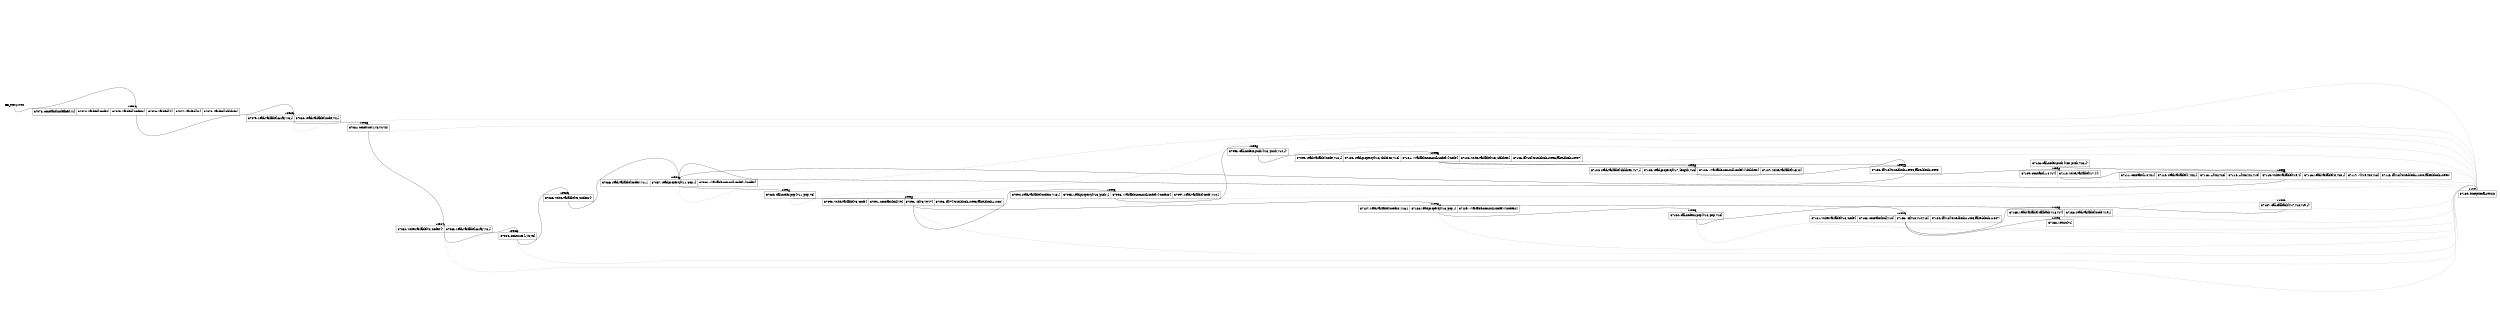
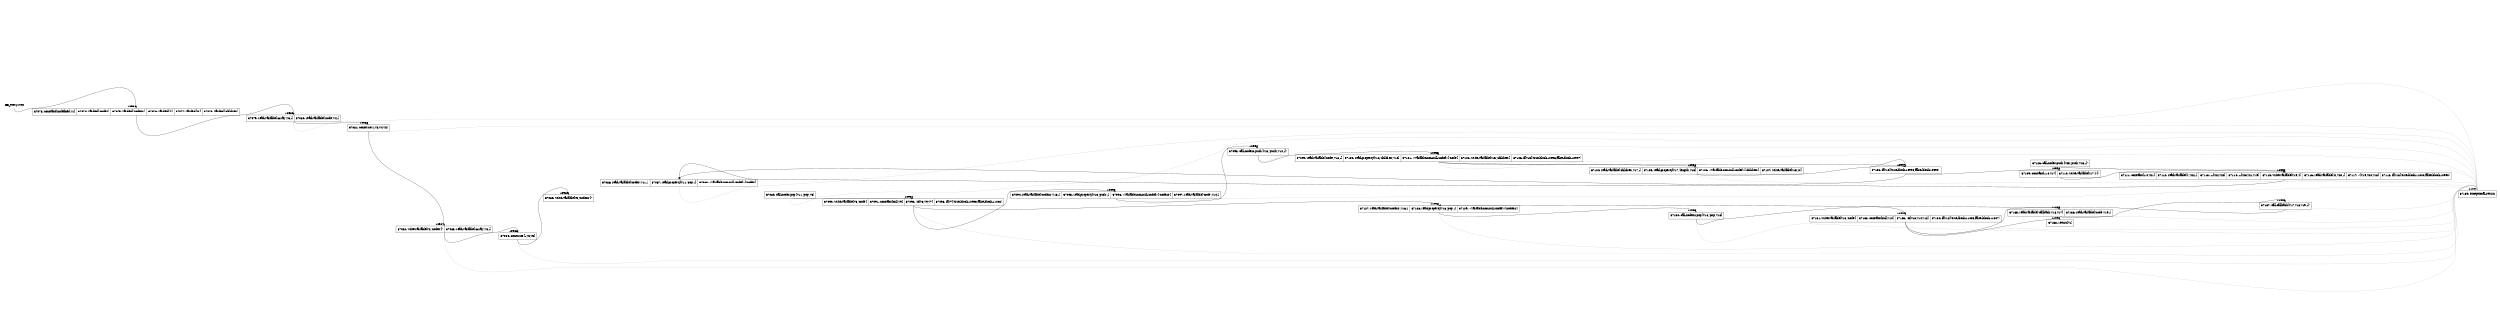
edge "37085: write-variable[v5,'nodes2']*" -> "37086: read-variable['nodes',v11,-]": removed
edge "37086: read-variable['nodes',v11,-]" -> "37089: call-nodes.pop [v11,'pop',v8]": removed
edge "37135: read-variable['callback',v18,v17]" -> "37137: call-callback [v17,v18,v19,-]*": color gray -> black
